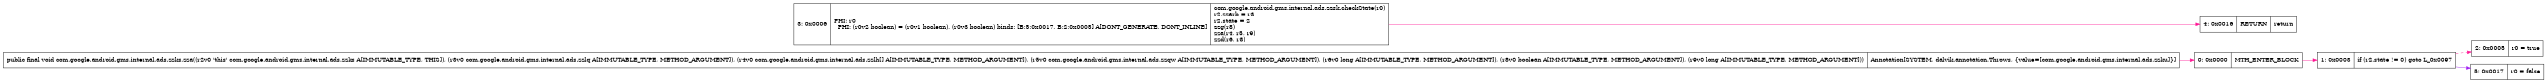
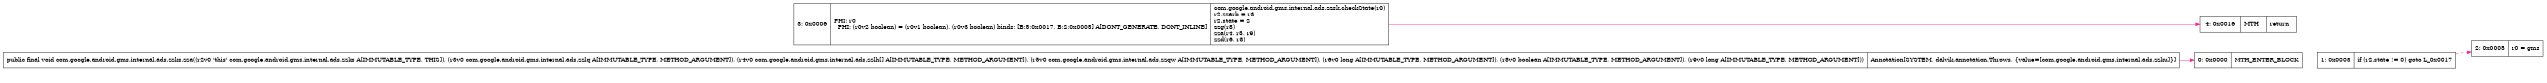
node "4: 0x0016": text "RETURN" -> "MTH"
node "2: 0x0005": text "r0 = true" -> "r0 = gms"
edge "0: 0x0000" -> "1: 0x0003": removed
node "1: 0x0003": text "if (r2.state != 0) goto L_0x0097" -> "if (r2.state != 0) goto L_0x0017"
node "5: 0x0017": removed
